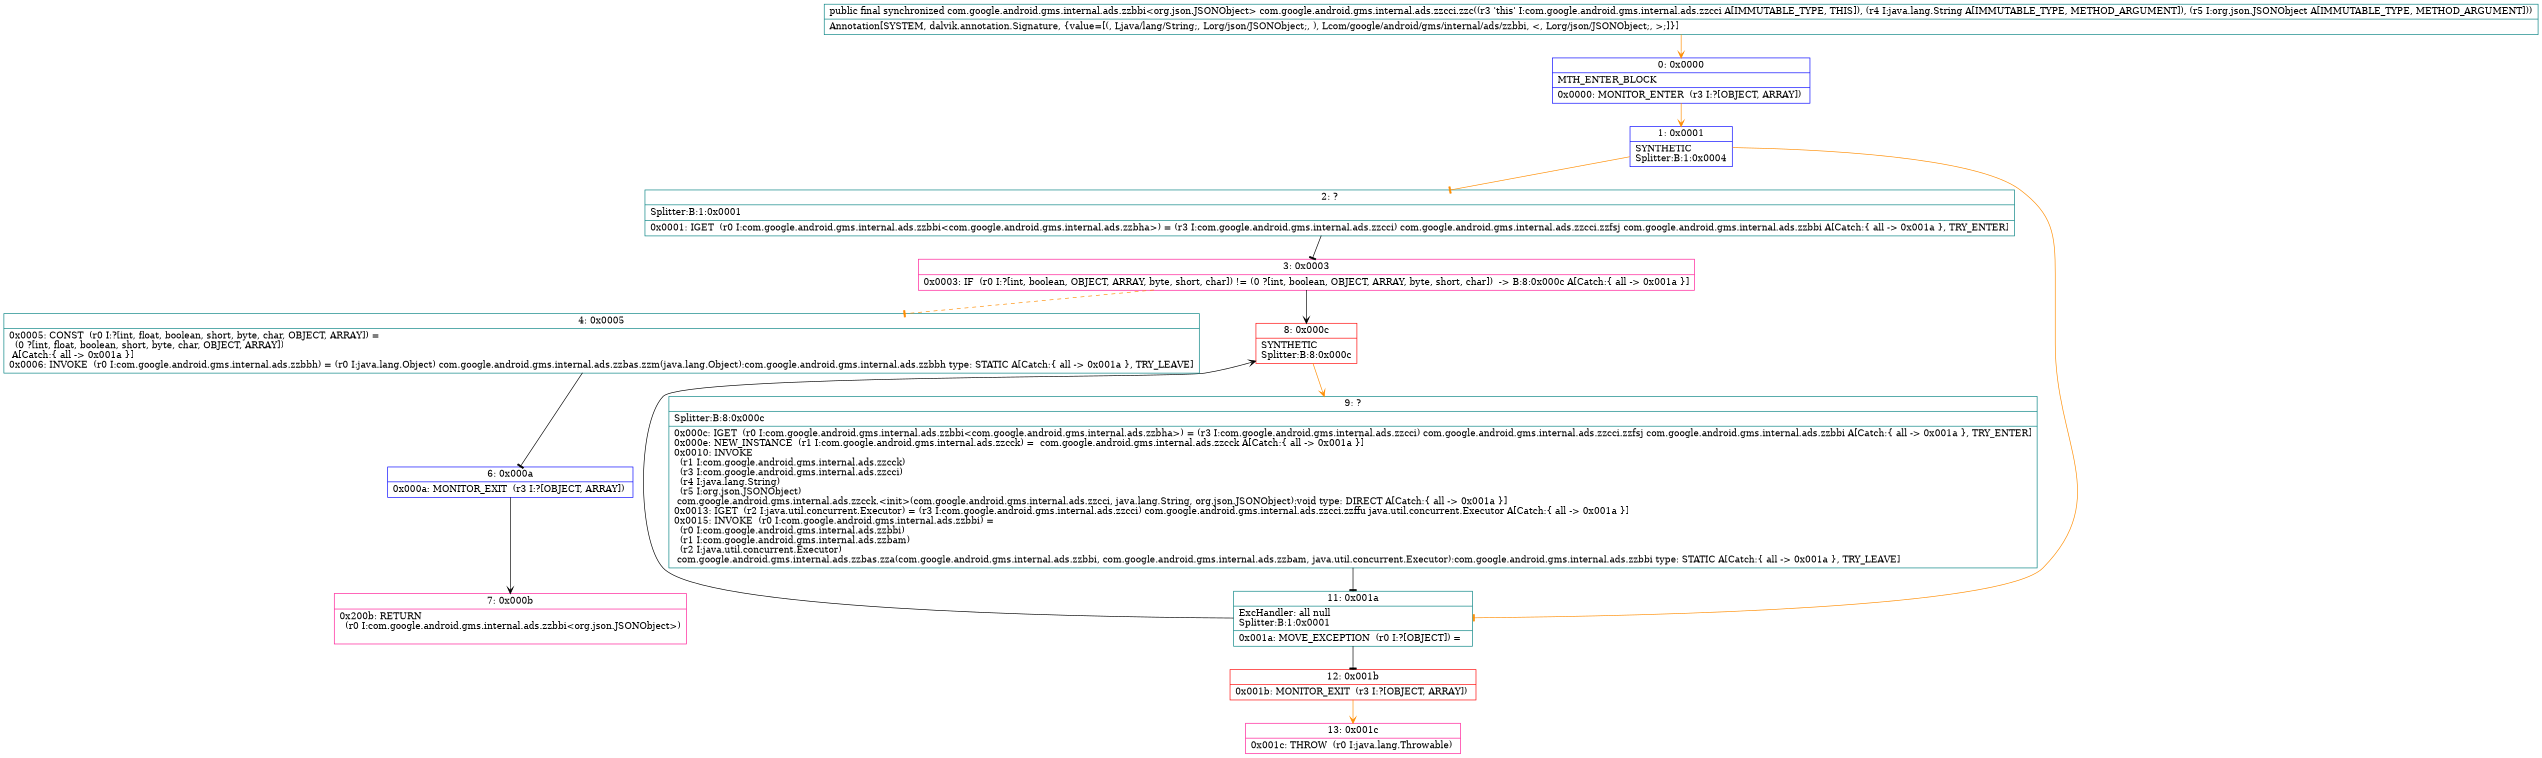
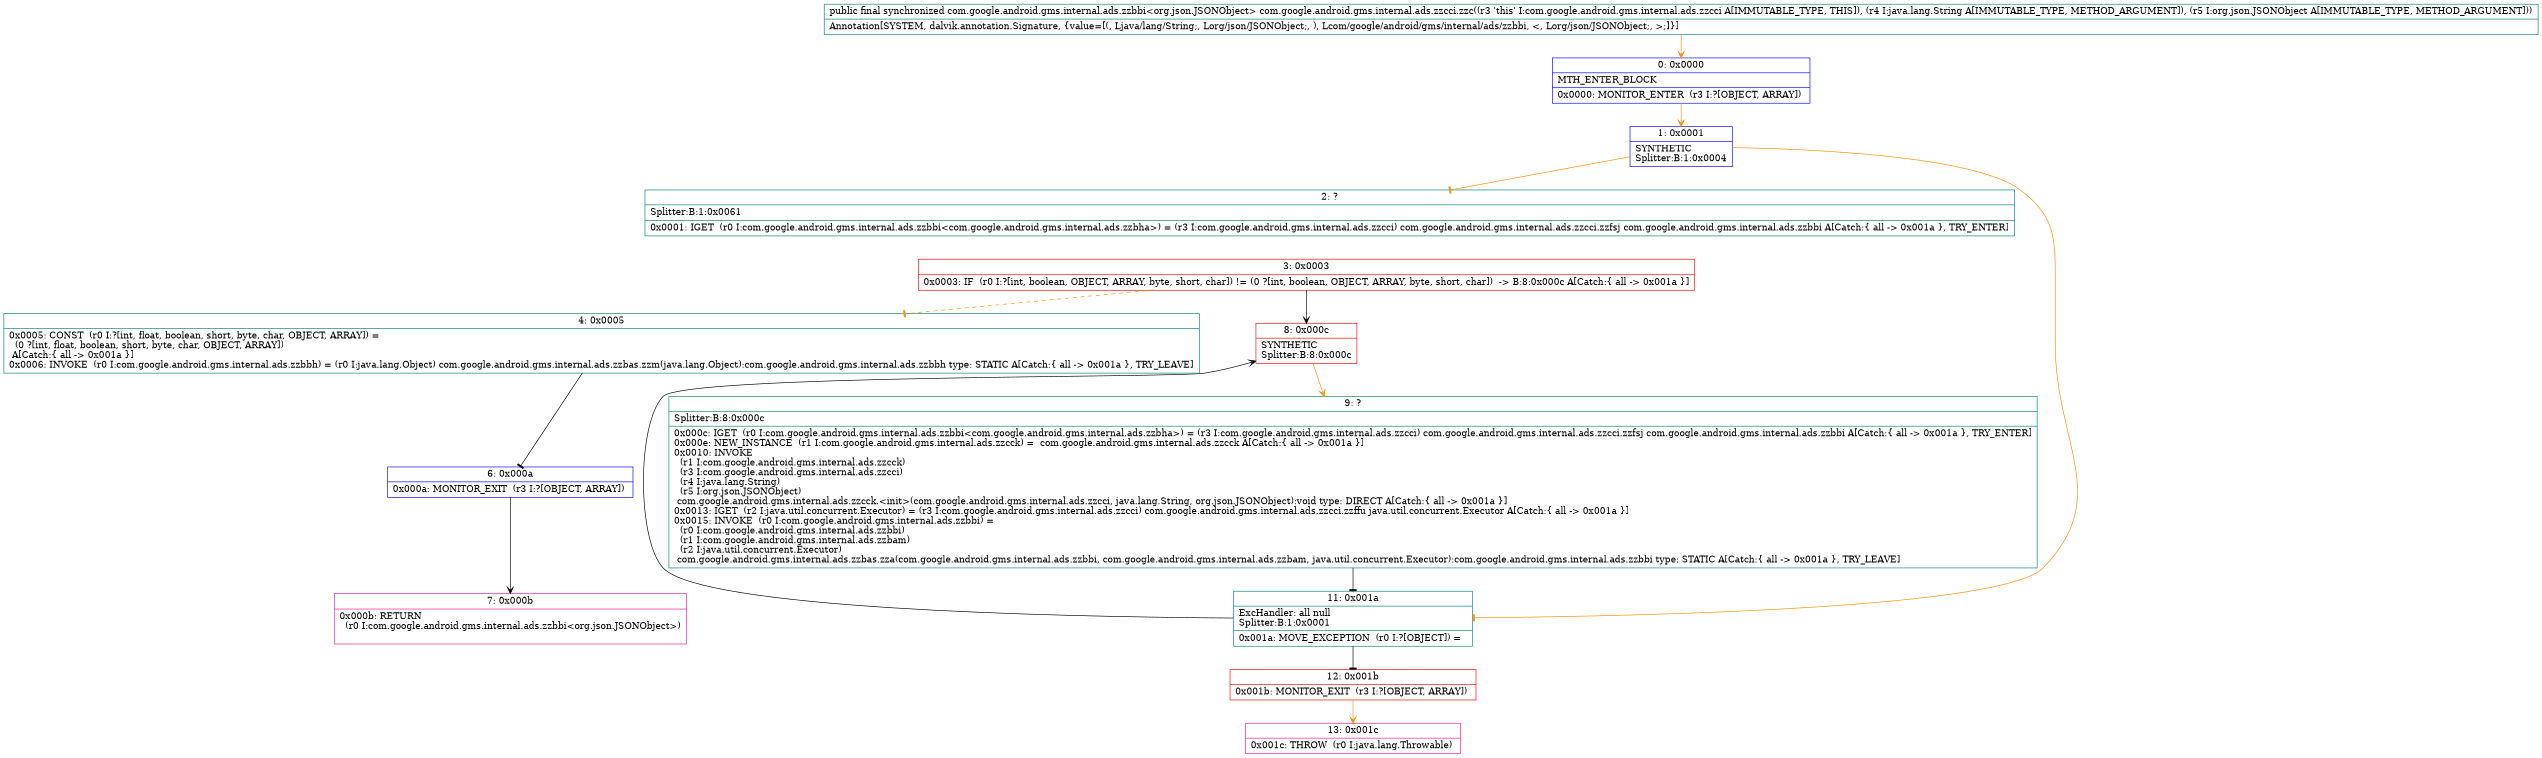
node "2: ?": text "Splitter:B:1:0x0001" -> "Splitter:B:1:0x0061"
edge "2: ?" -> "3: 0x0003": removed
node "3: 0x0003": color deeppink -> red
node "7: 0x000b": text "0x200b: RETURN" -> "0x000b: RETURN"
